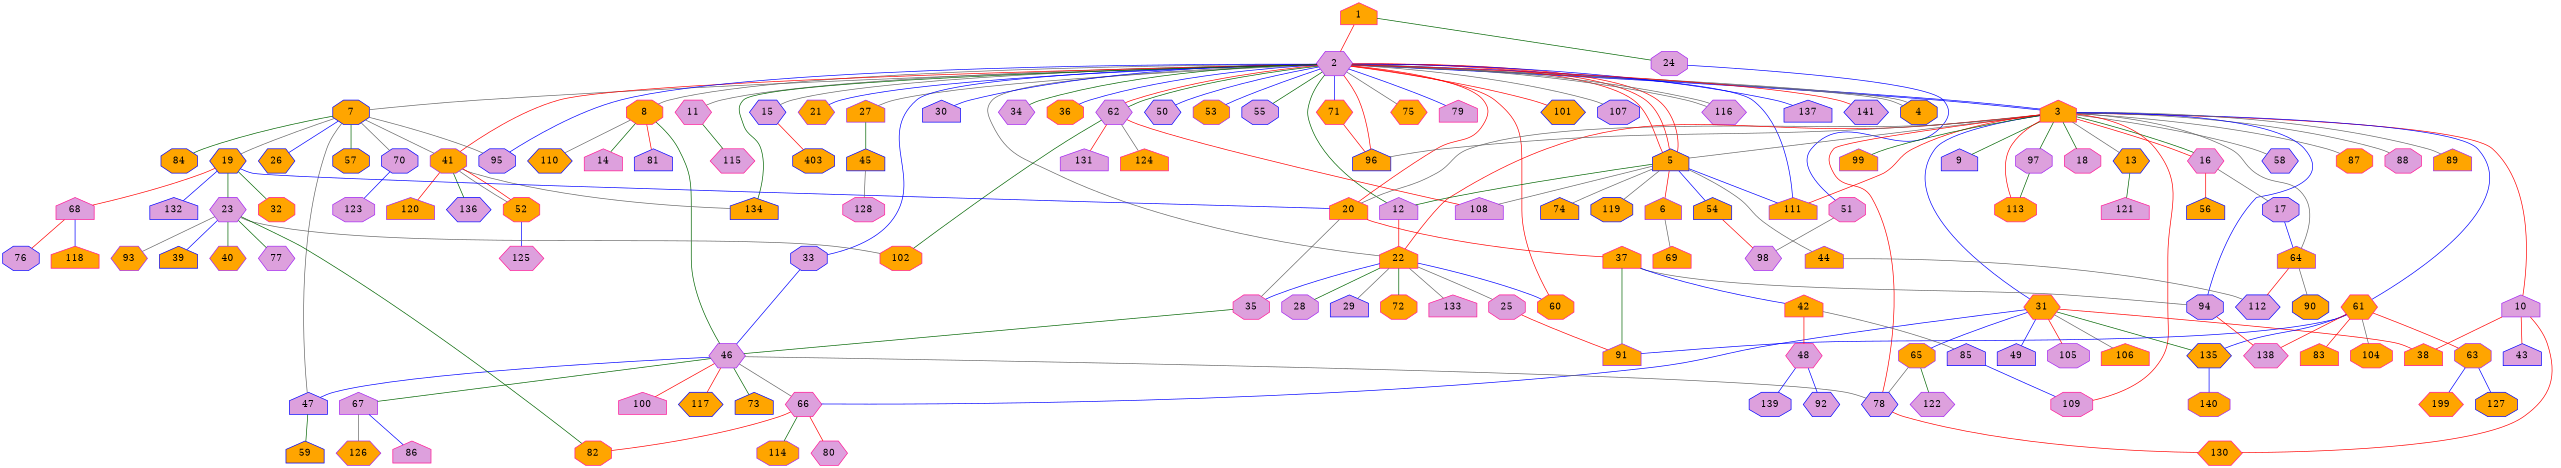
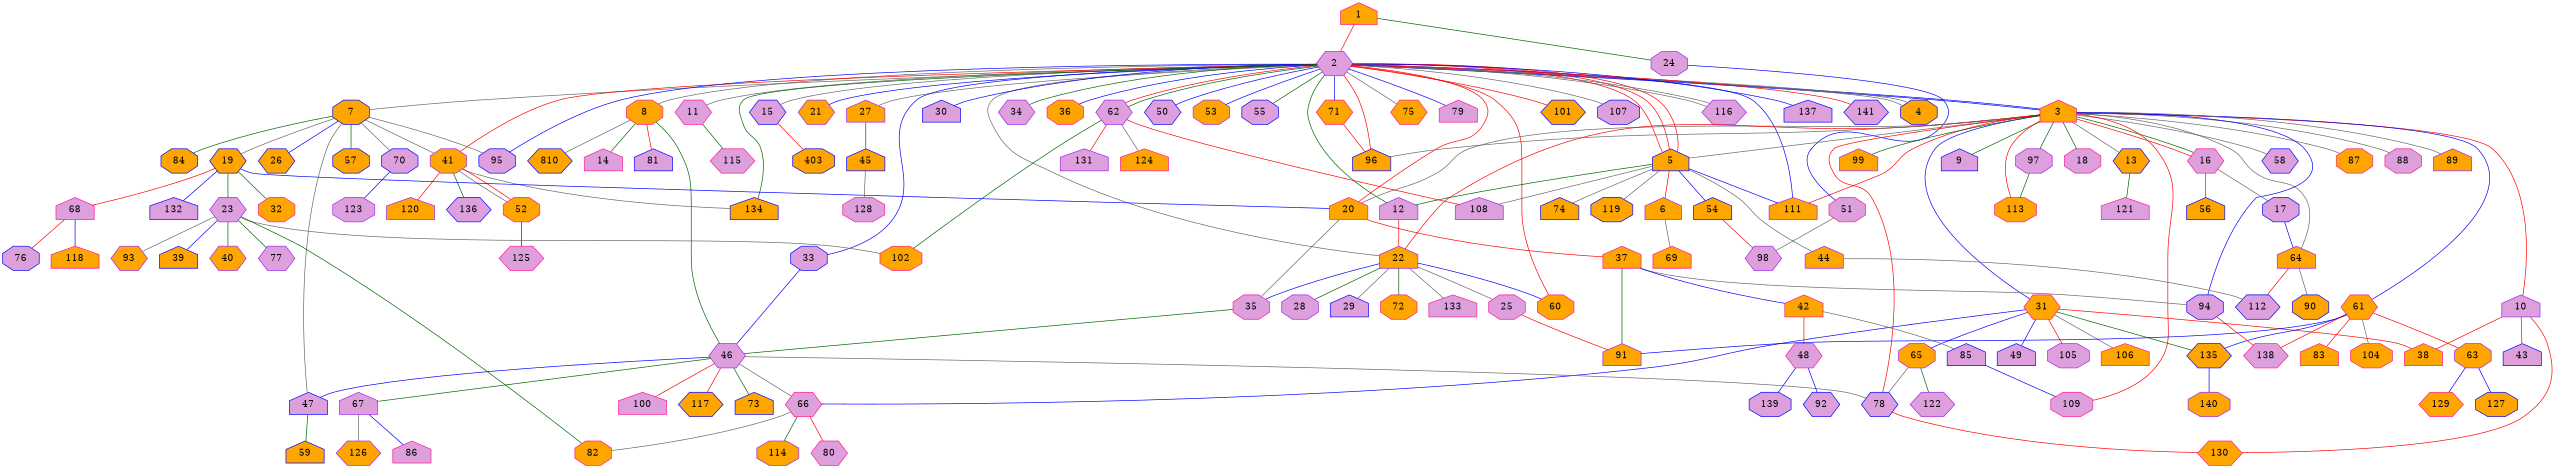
node "110": label "110" -> "810"
node "22": color deeppink -> purple
node "199": label "199" -> "129"
edge "66" -- "82": color red -> gray40
